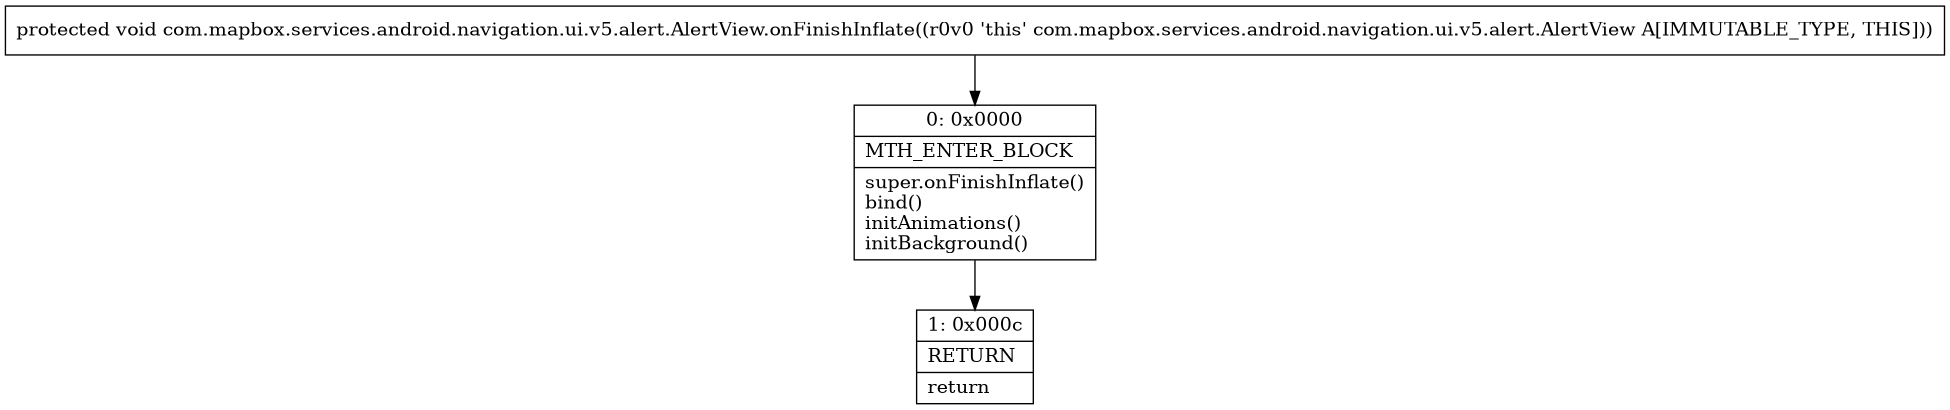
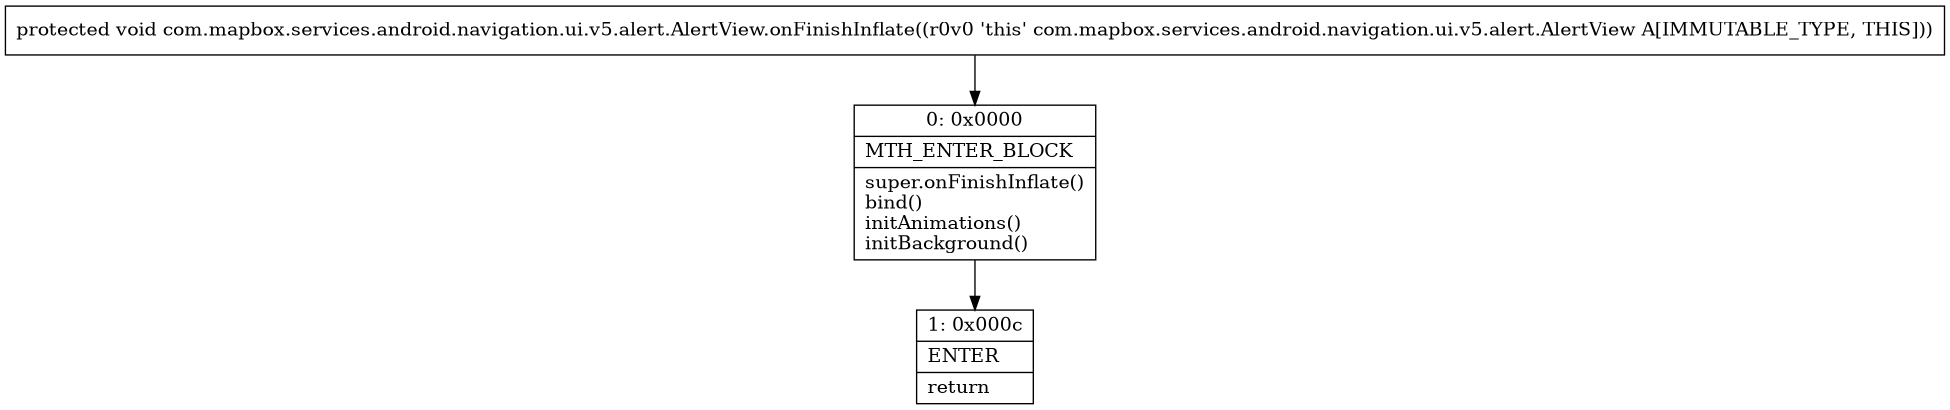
node "1: 0x000c": text "RETURN" -> "ENTER"
